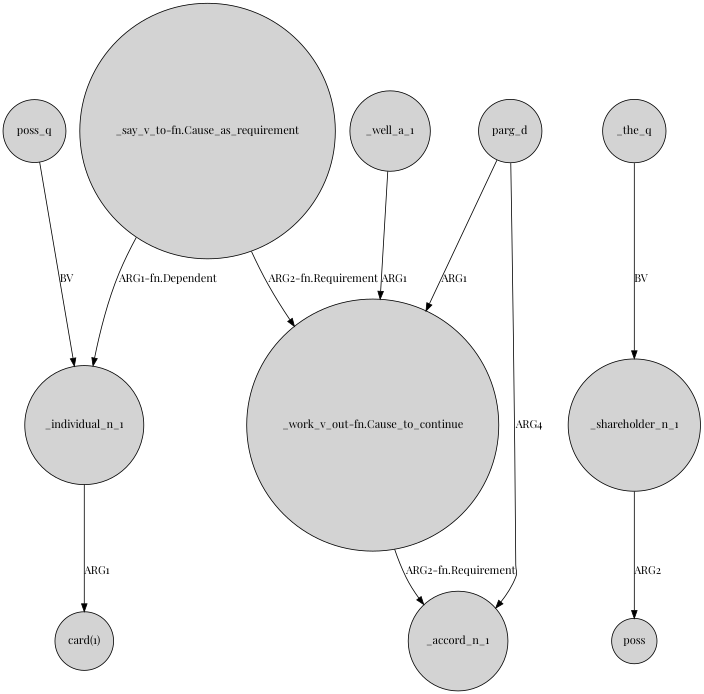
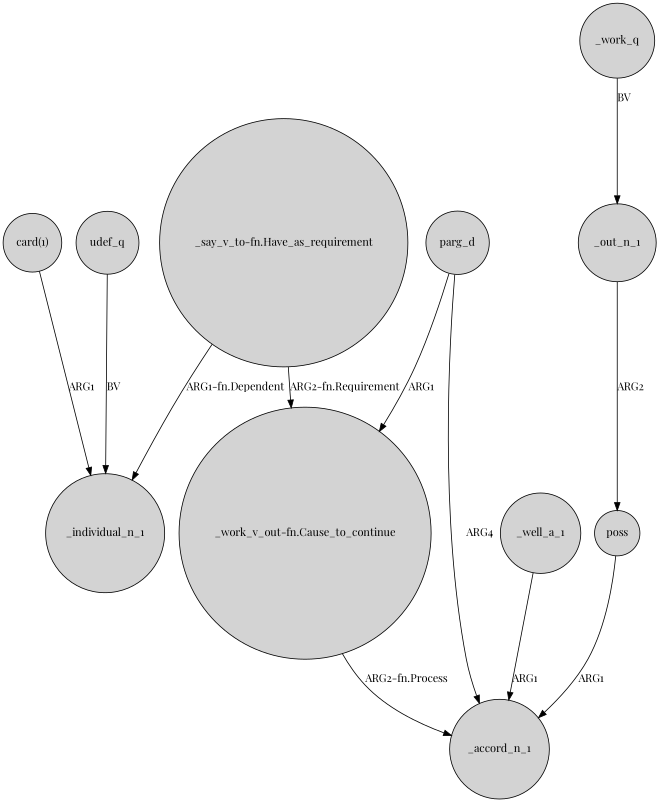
node "poss_q": label "poss_q" -> "udef_q"
node "_say_v_to-fn.Cause_as_requirement": label "_say_v_to-fn.Cause_as_requirement" -> "_say_v_to-fn.Have_as_requirement"
node "_the_q": label "_the_q" -> "_work_q"
edge "_well_a_1" -> "_work_v_out-fn.Cause_to_continue": now "_well_a_1" -> "_accord_n_1"
node "_shareholder_n_1": label "_shareholder_n_1" -> "_out_n_1"
edge "_individual_n_1" -> "card(1)": reversed
edge "_work_v_out-fn.Cause_to_continue" -> "_accord_n_1": label "ARG2-fn.Requirement" -> "ARG2-fn.Process"
edge "poss" -> "_accord_n_1": added, label "ARG1"
